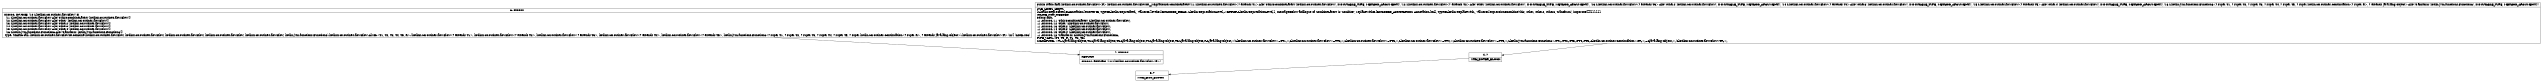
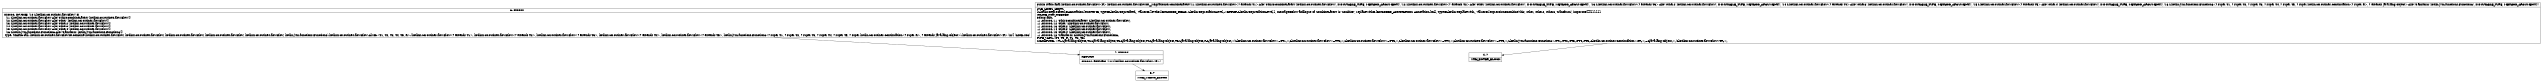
edge "4: ?" -> "5: ?": now "7: 0x0004" -> "5: ?"
node "5: ?": text "MTH_EXIT_BLOCK" -> "MTH_STATIC_BLOCK"
